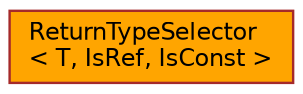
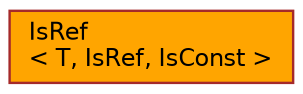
node "ReturnTypeSelector < T, IsRef, IsConst >": label "ReturnTypeSelector < T, IsRef, IsConst >" -> "IsRef < T, IsRef, IsConst >"
